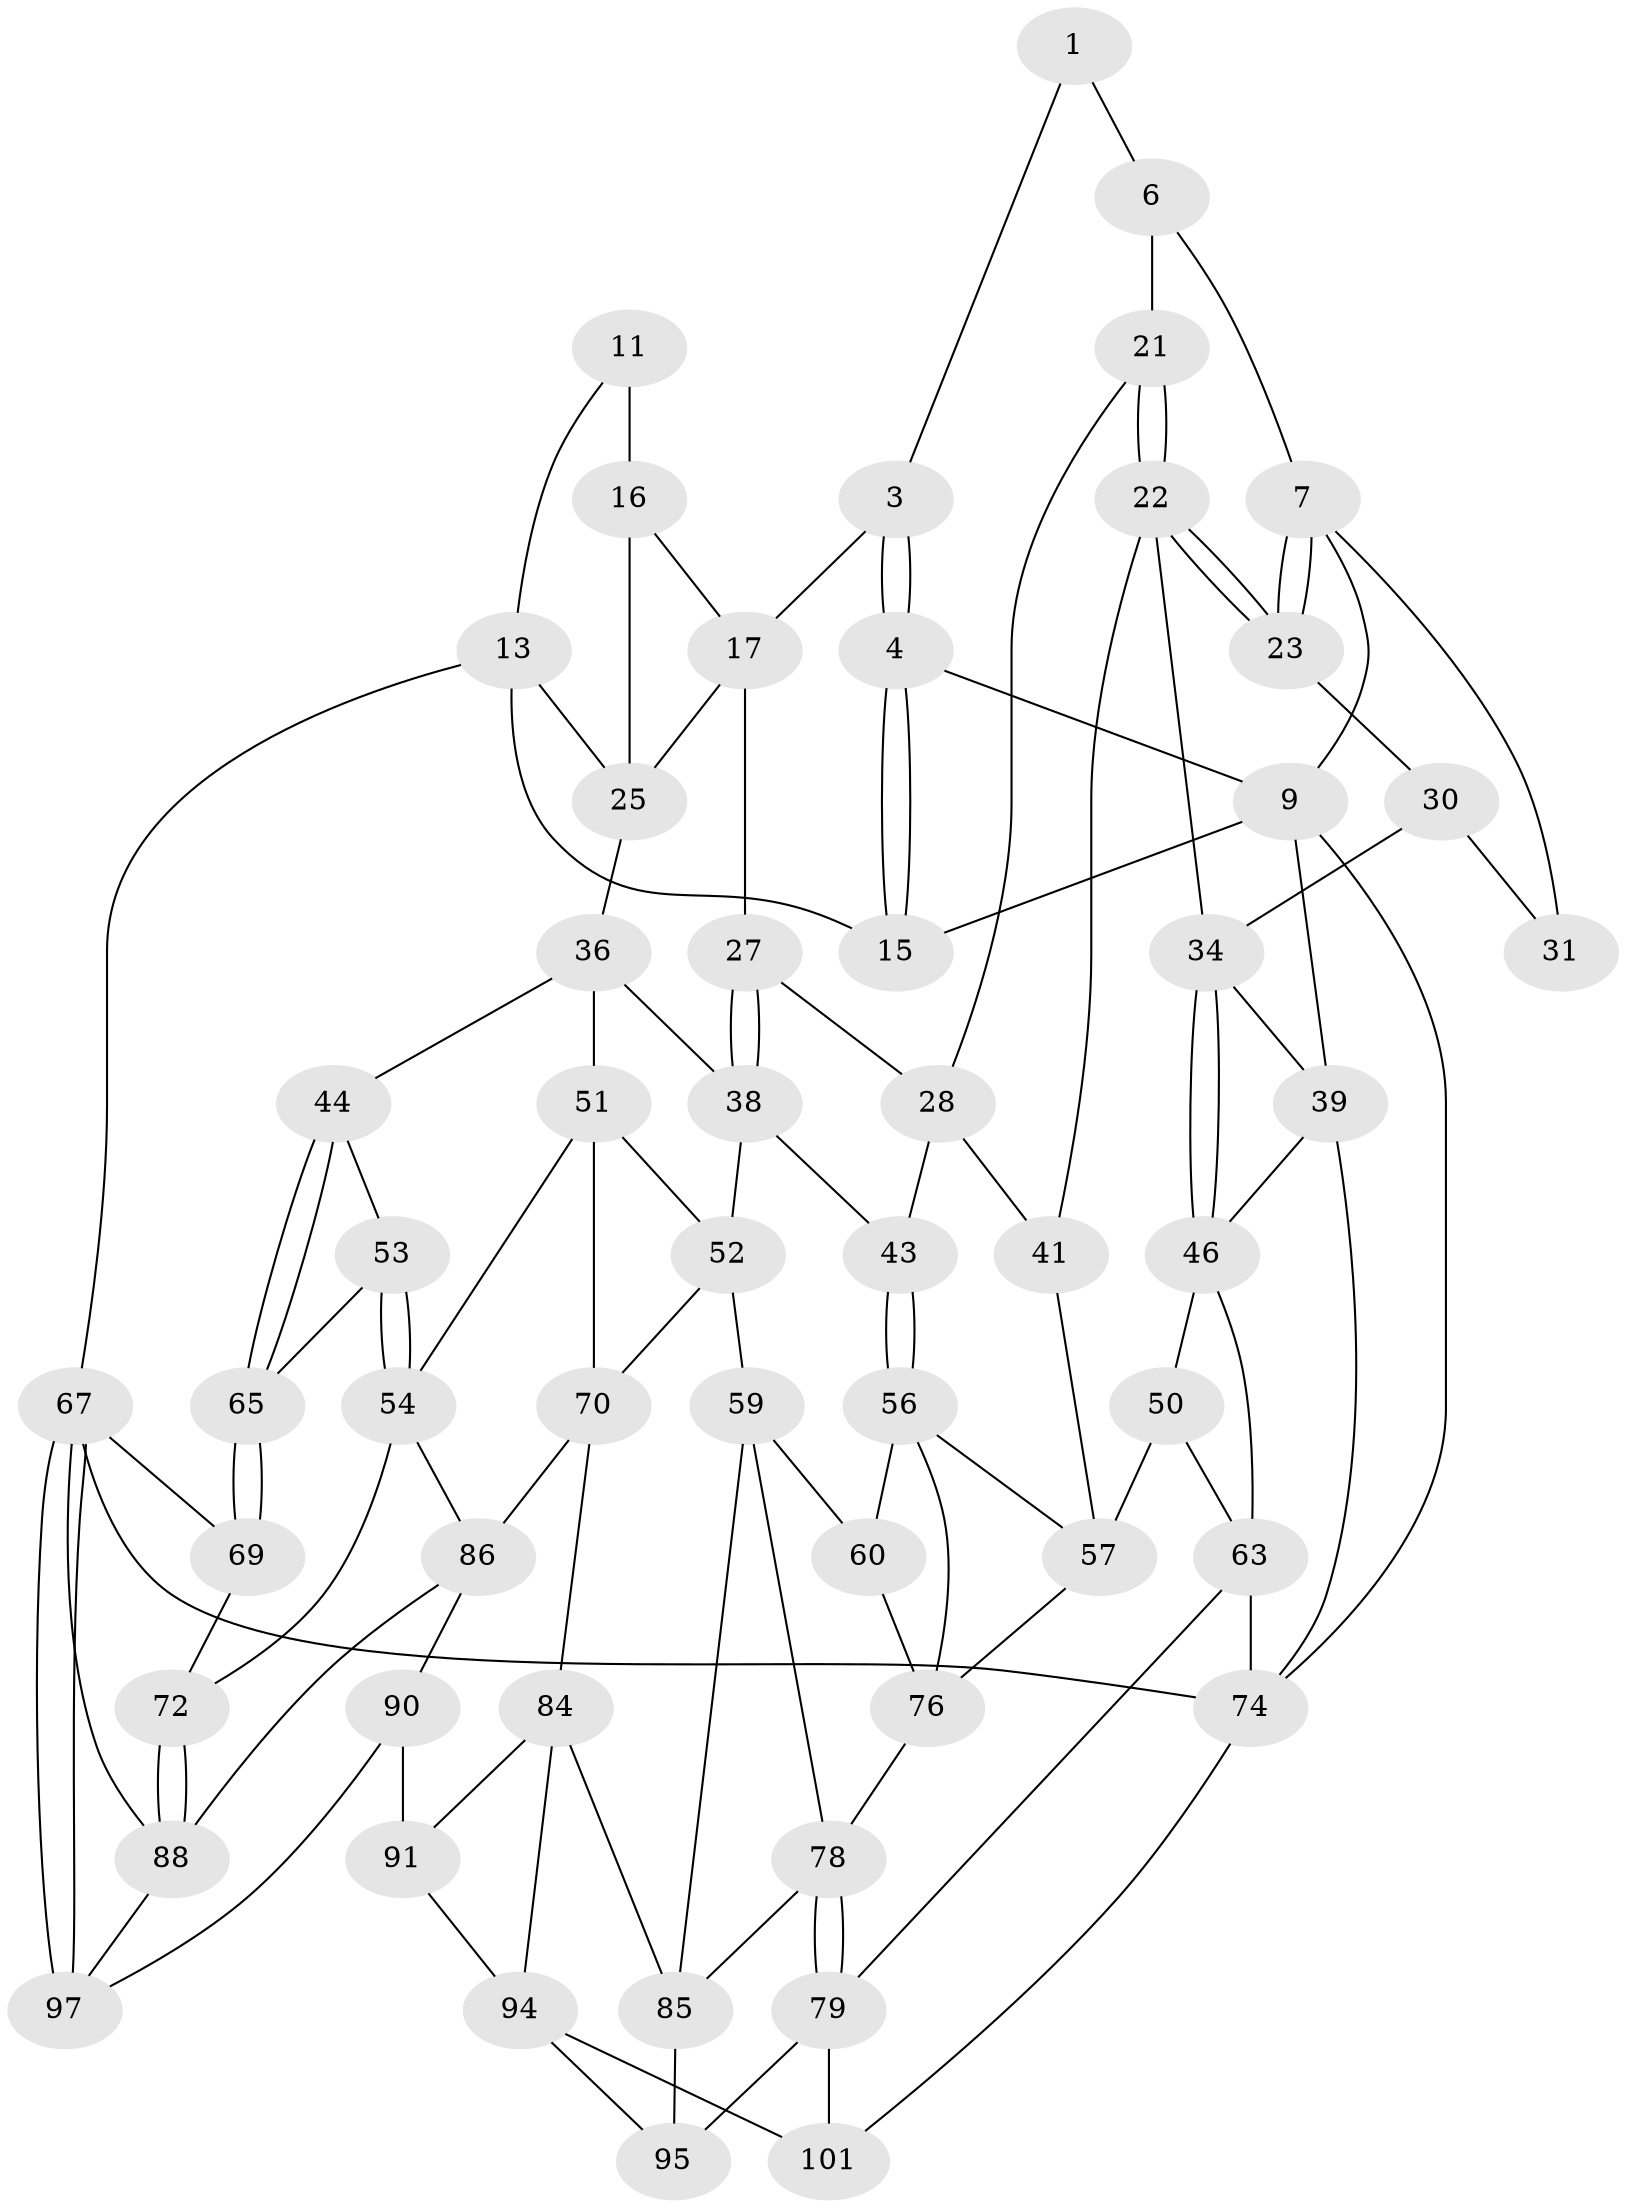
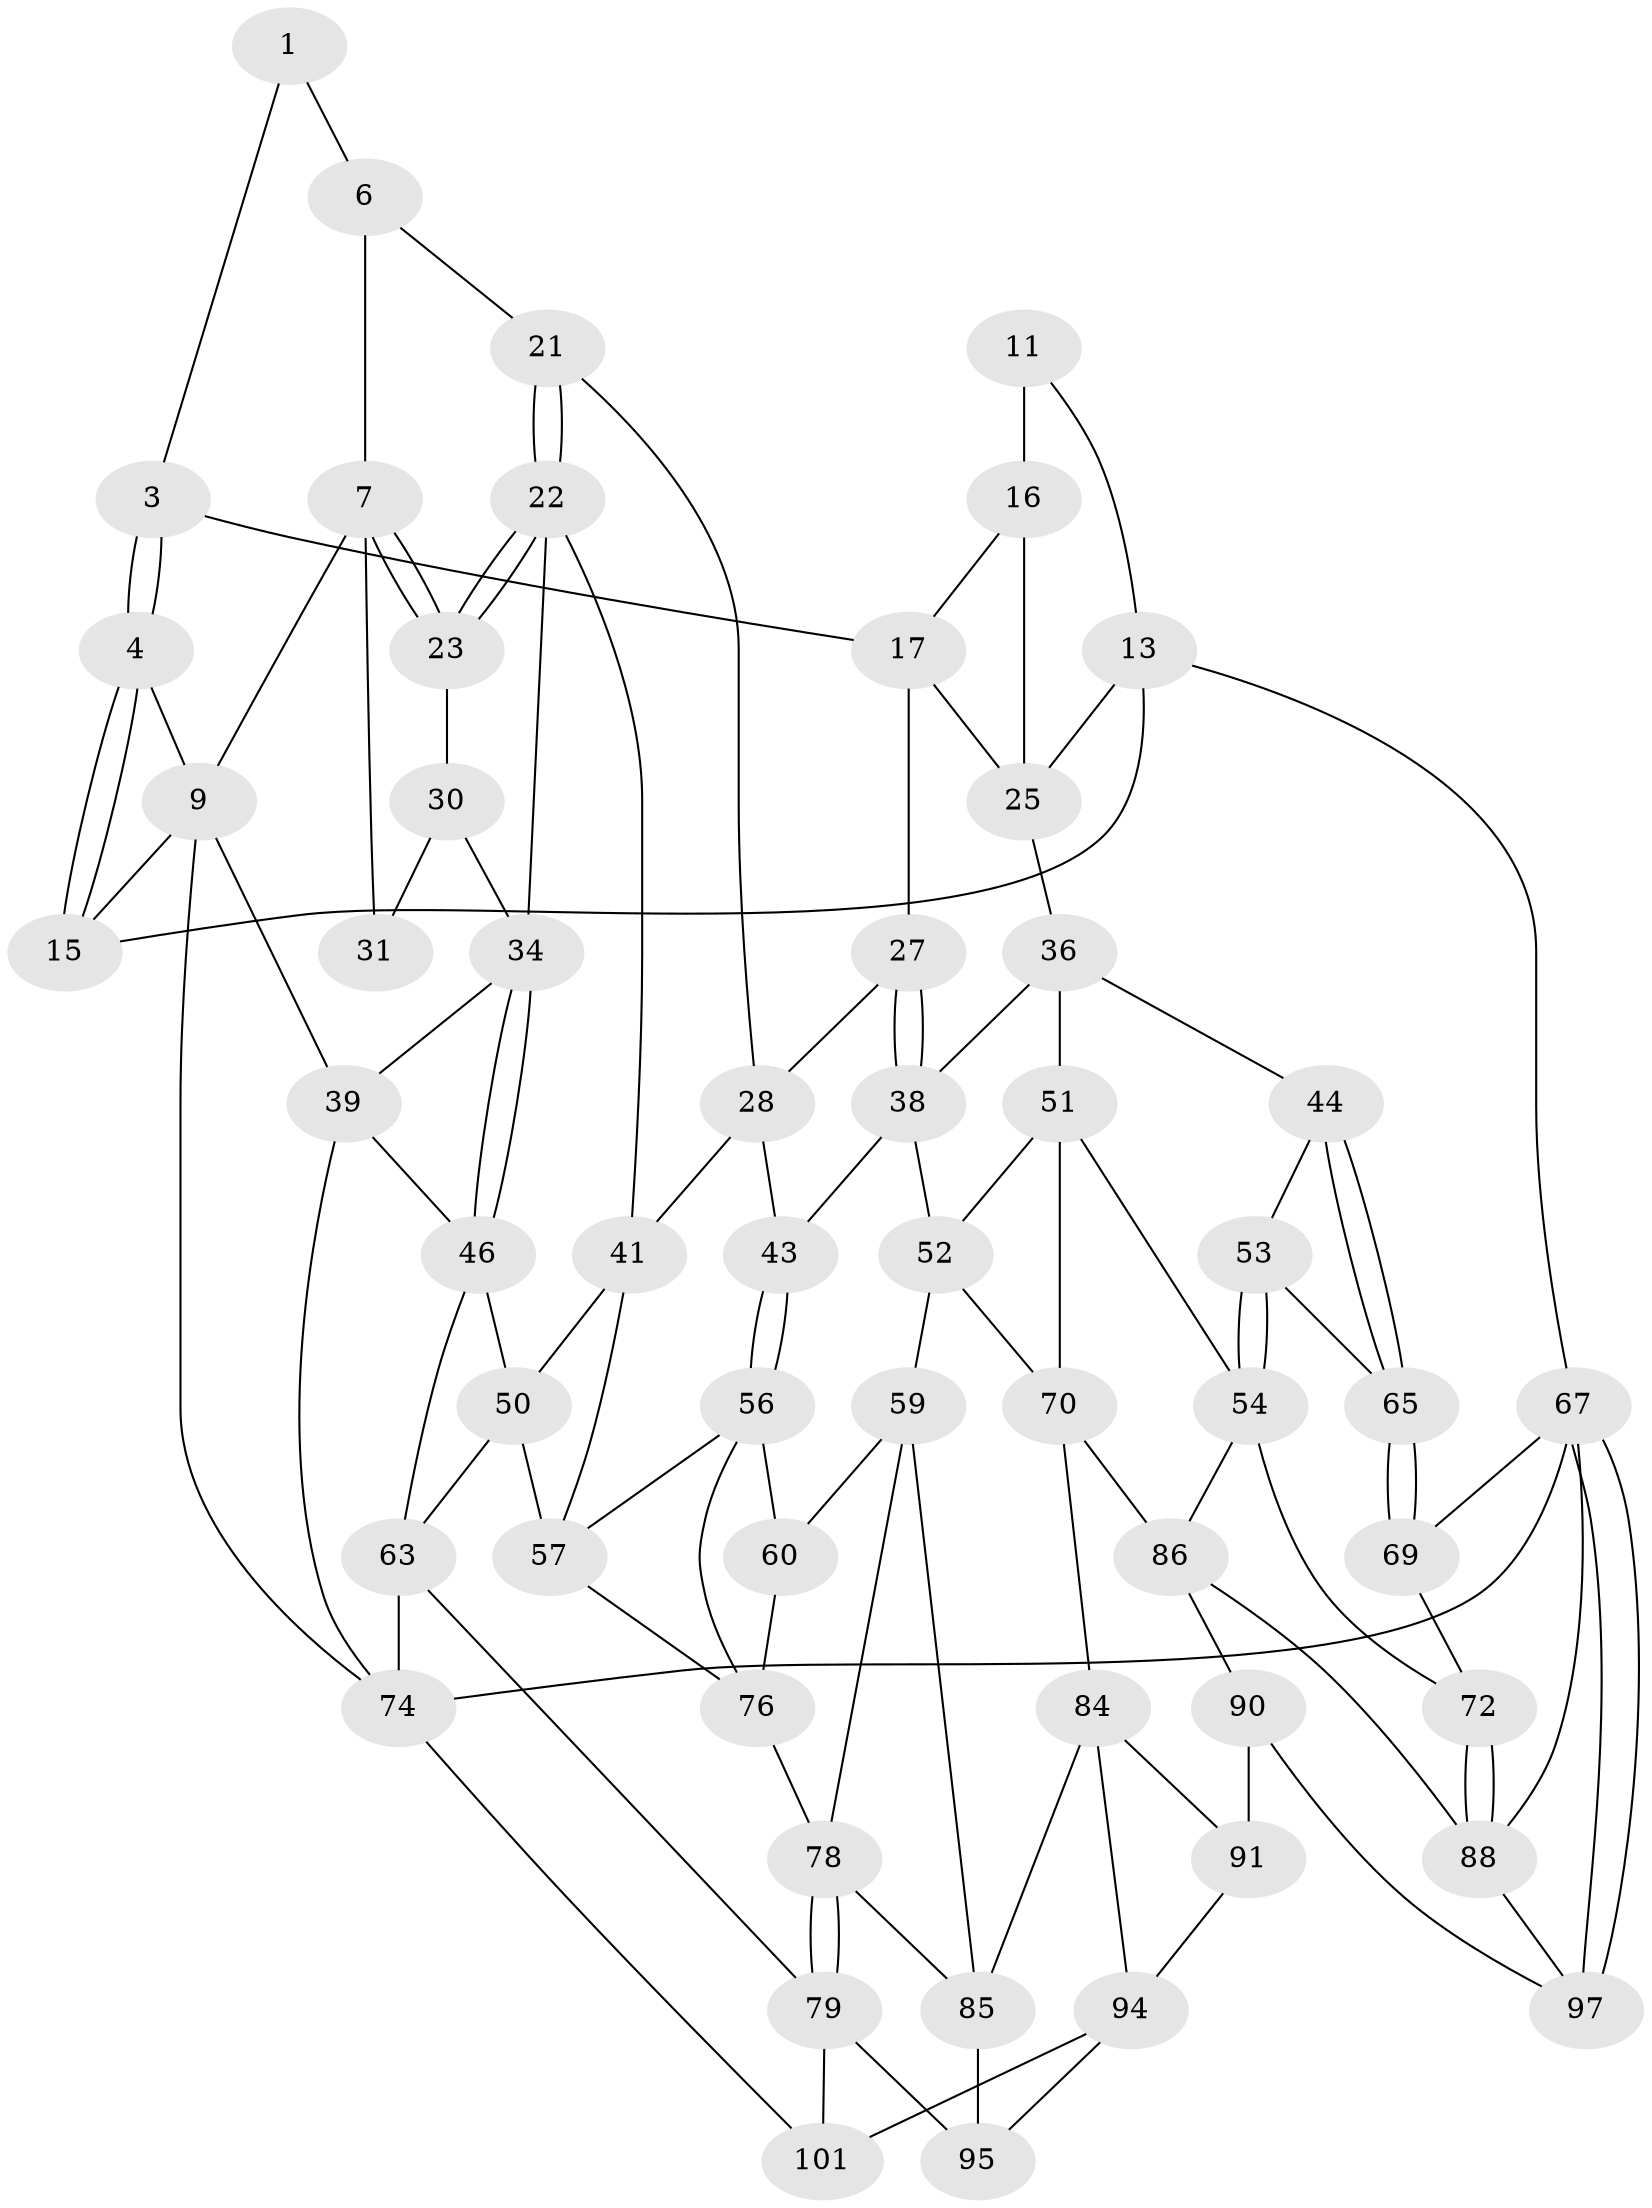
edge "41" -- "50": added
